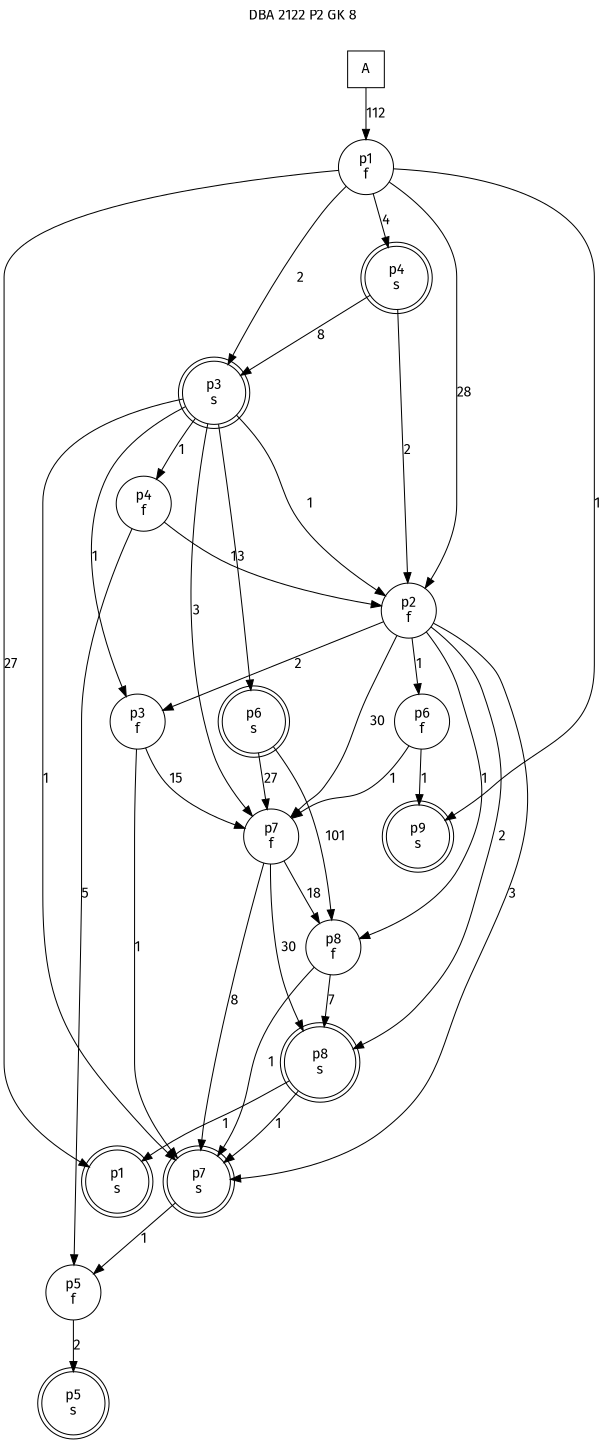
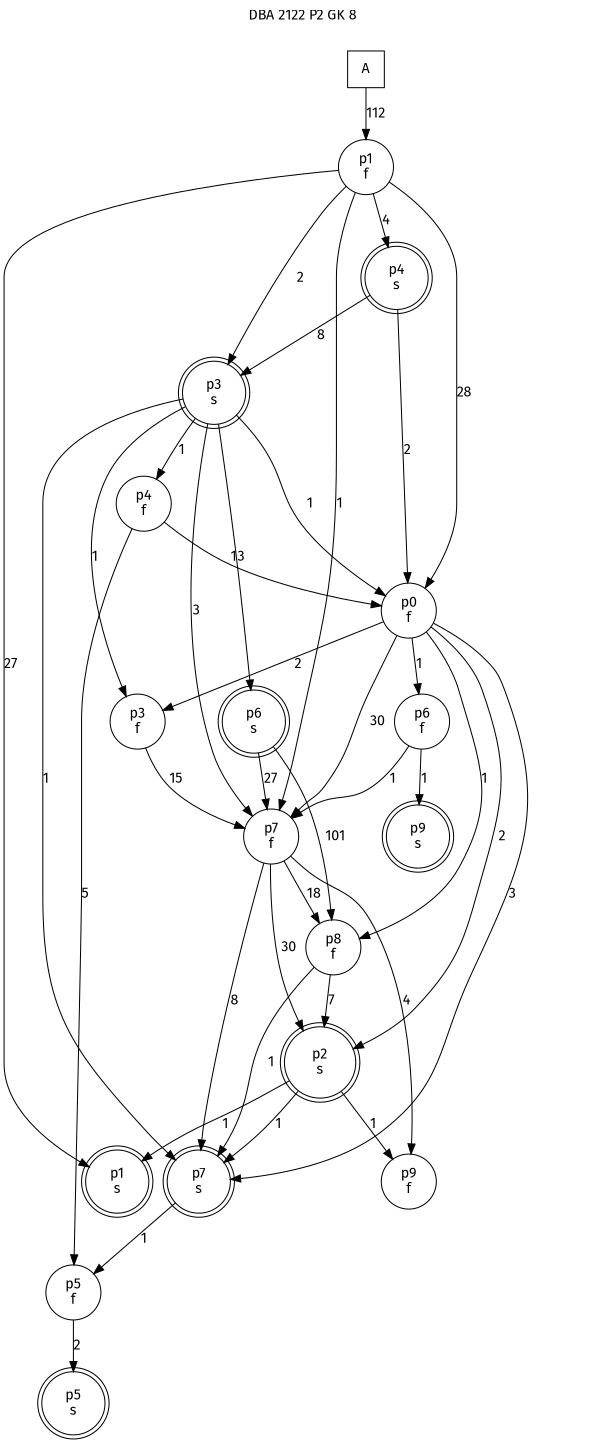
edge "p1 f" -> "p9 s": now "p1 f" -> "p7 f"
node "p2 f": label "p2 f" -> "p0 f"
edge "p3 f" -> "p7 s": removed, label "1"
node "p8 s": label "p8 s" -> "p2 s"
node "p9 f": added
